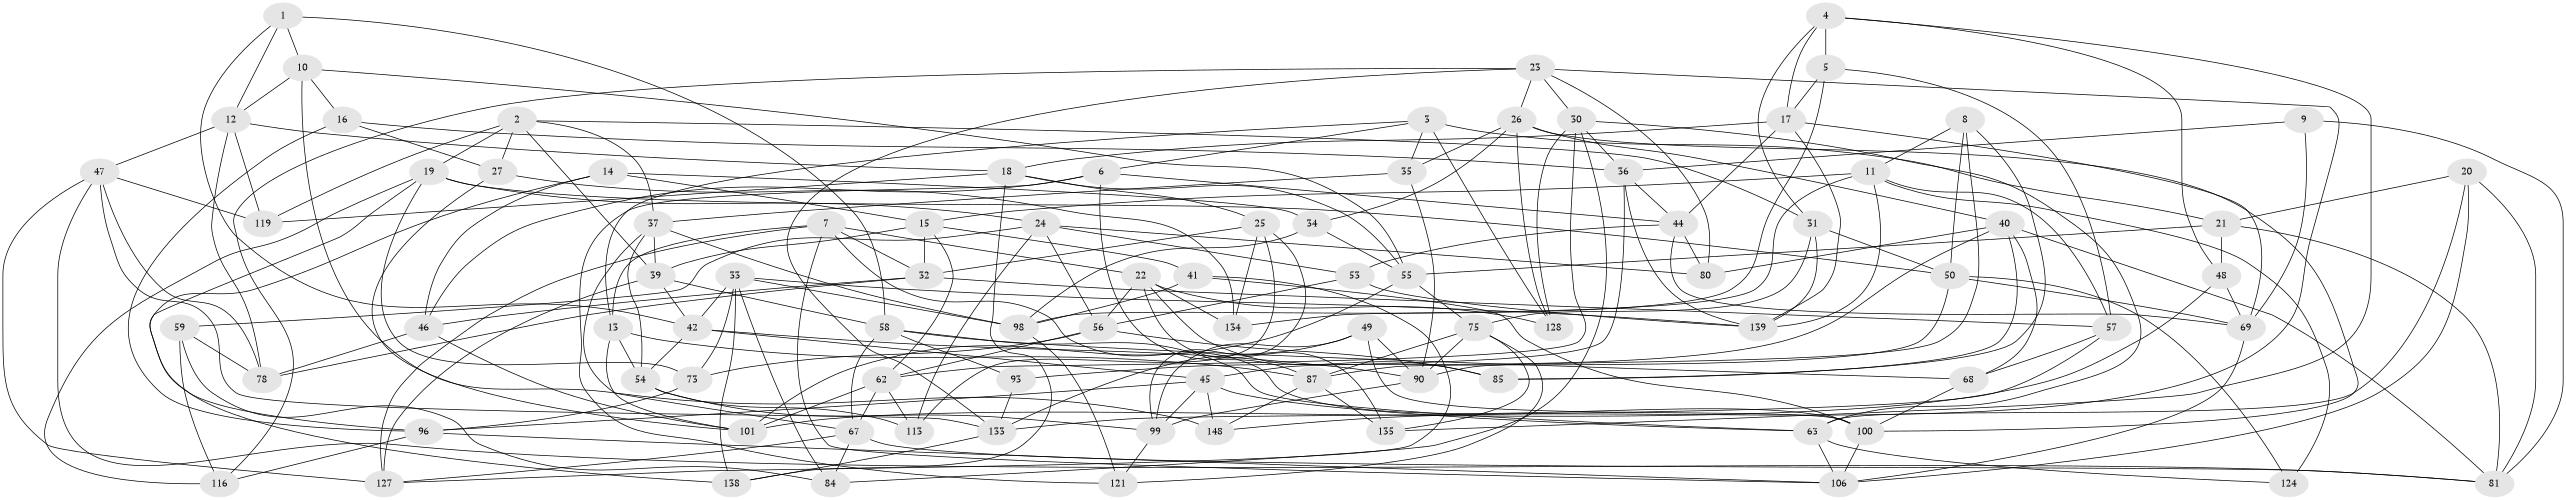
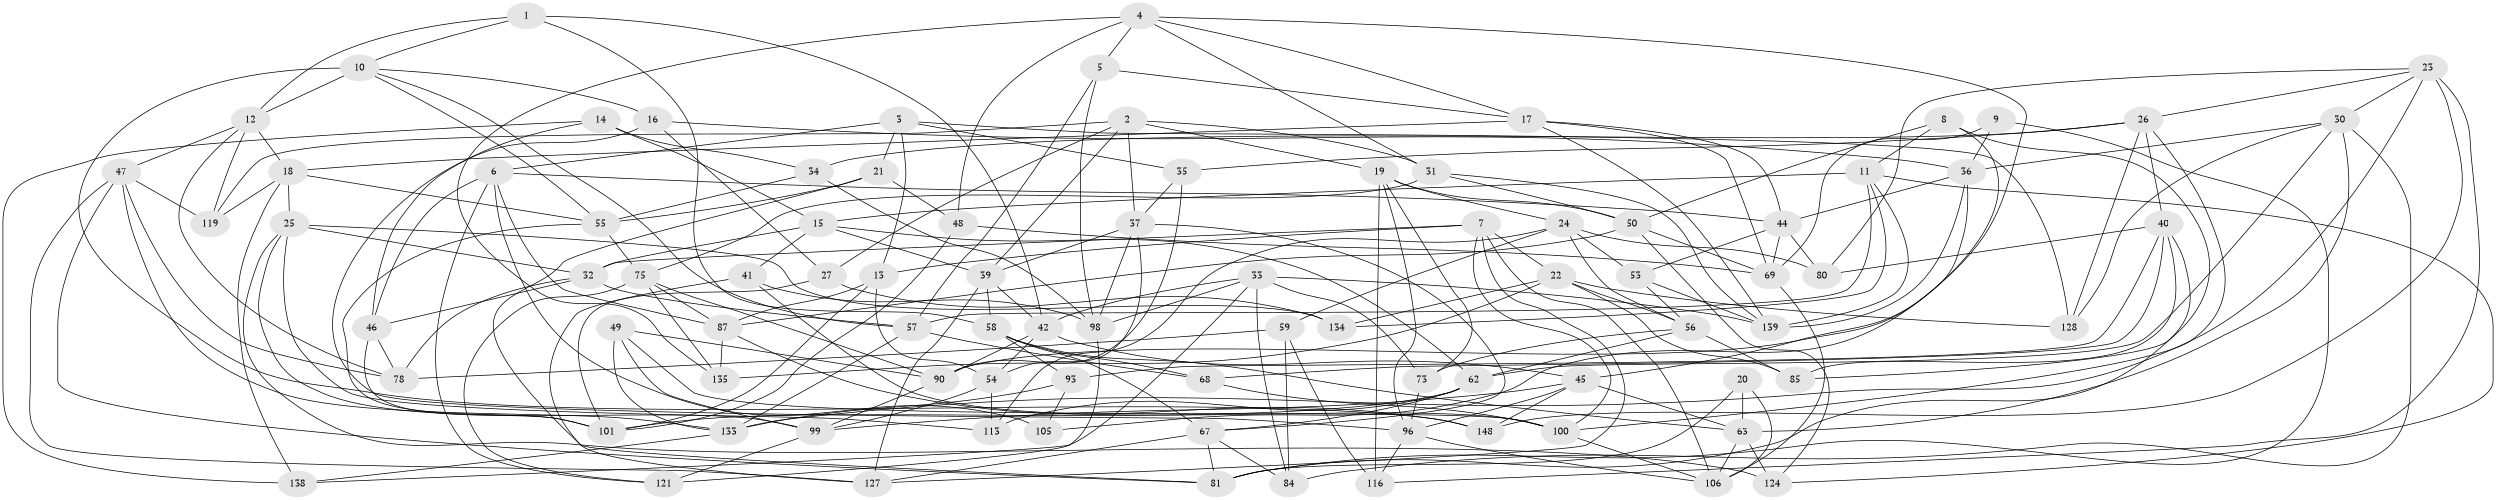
edge "20" -- "21": removed
edge "10" -- "57": added
node "105": added
edge "25" -- "124": added
